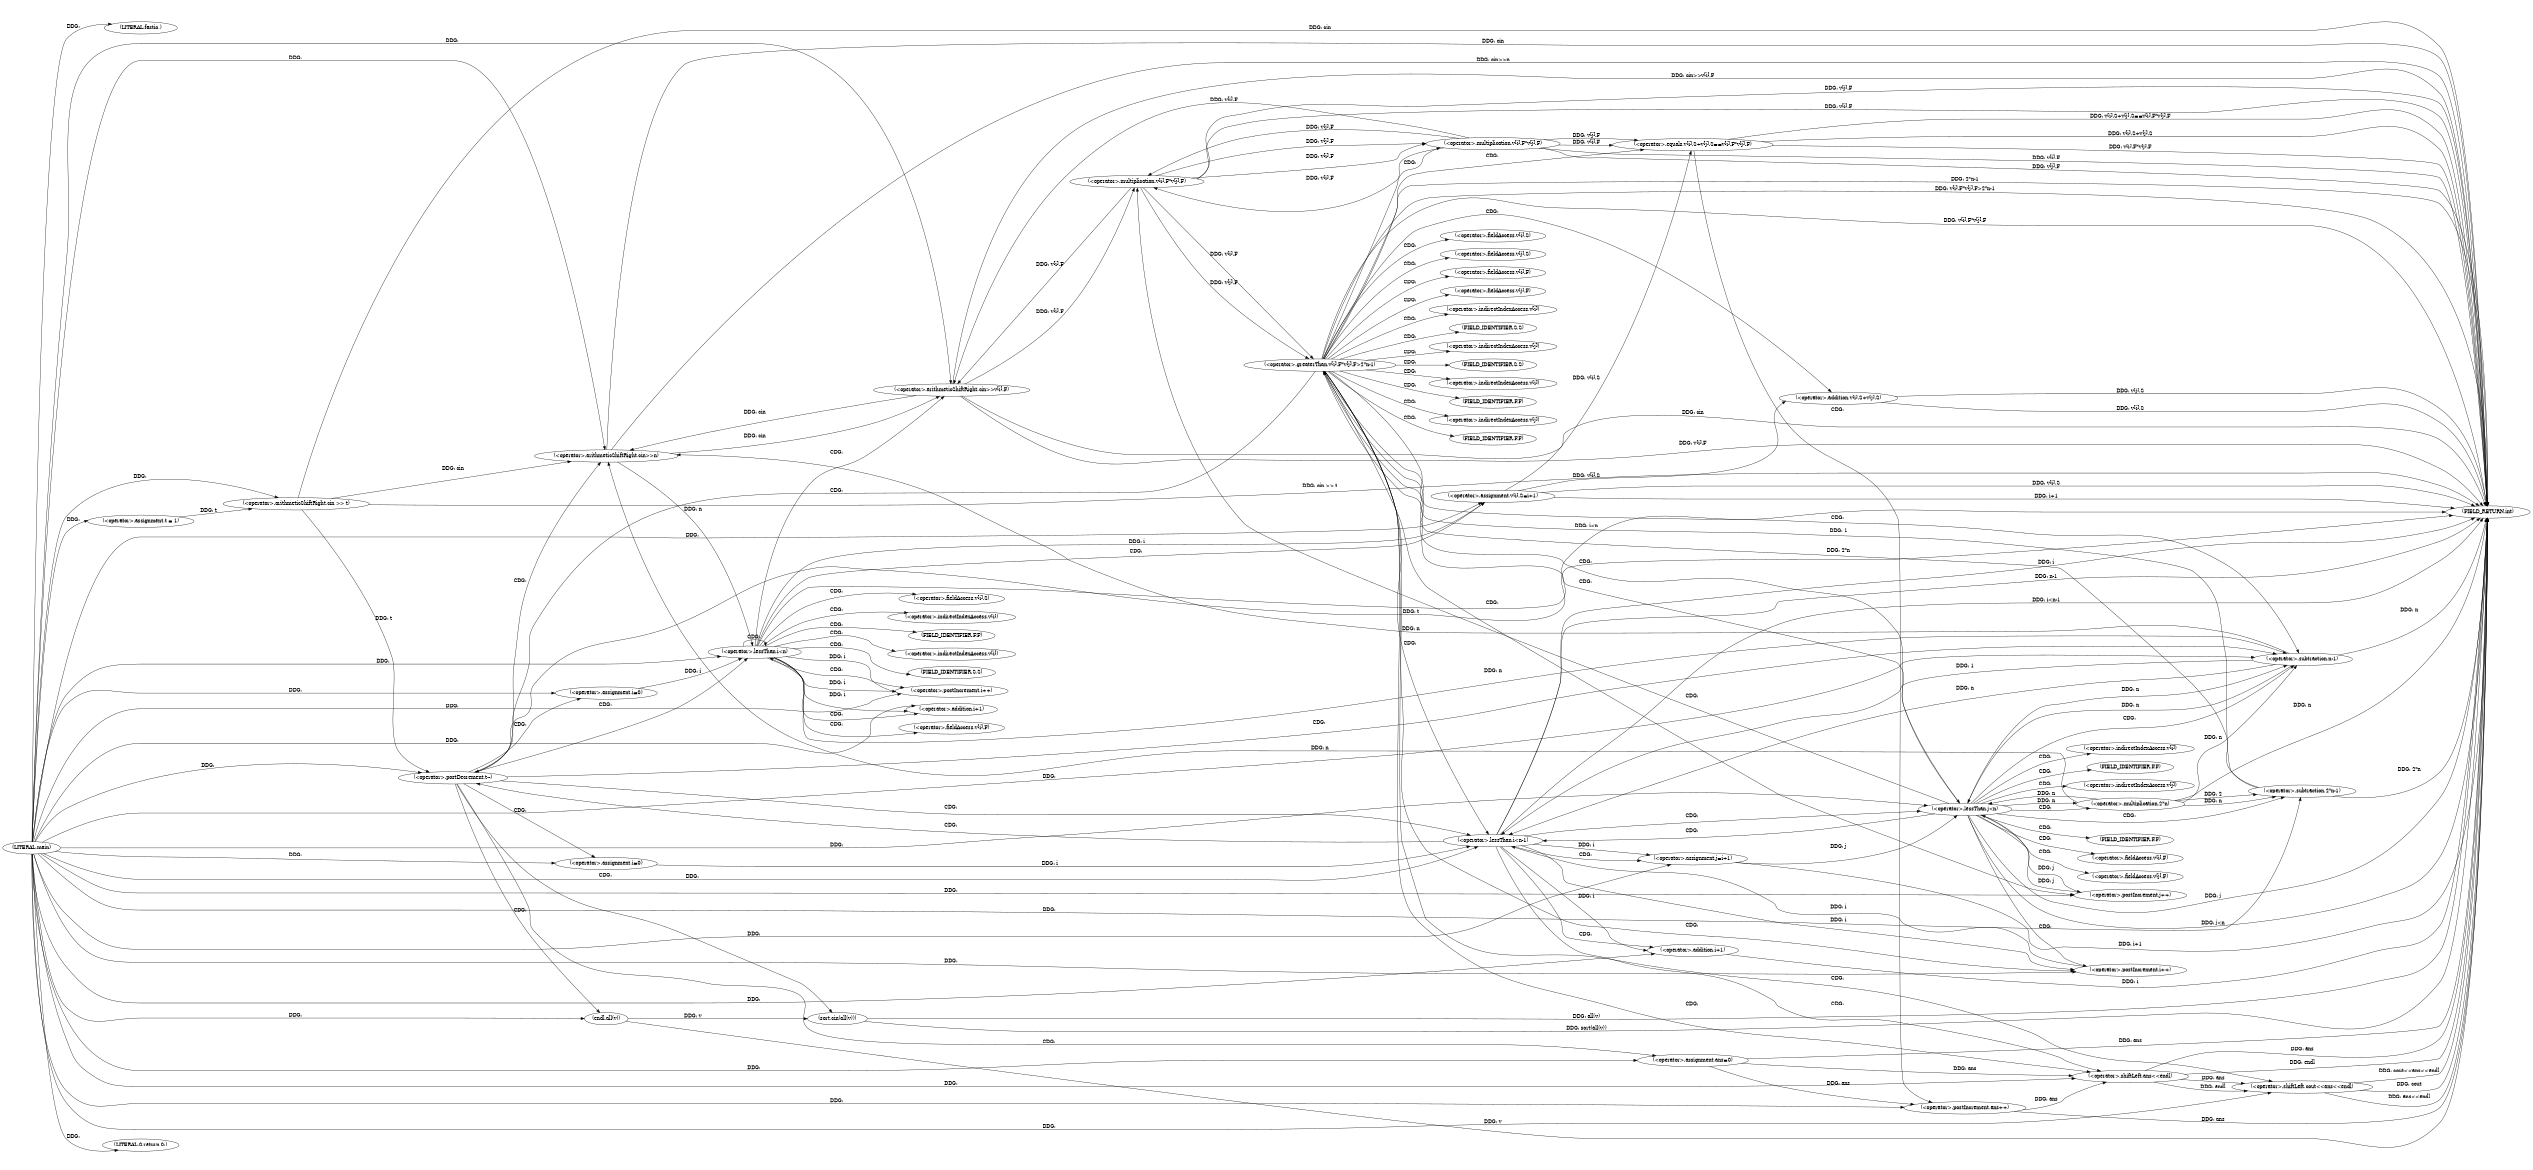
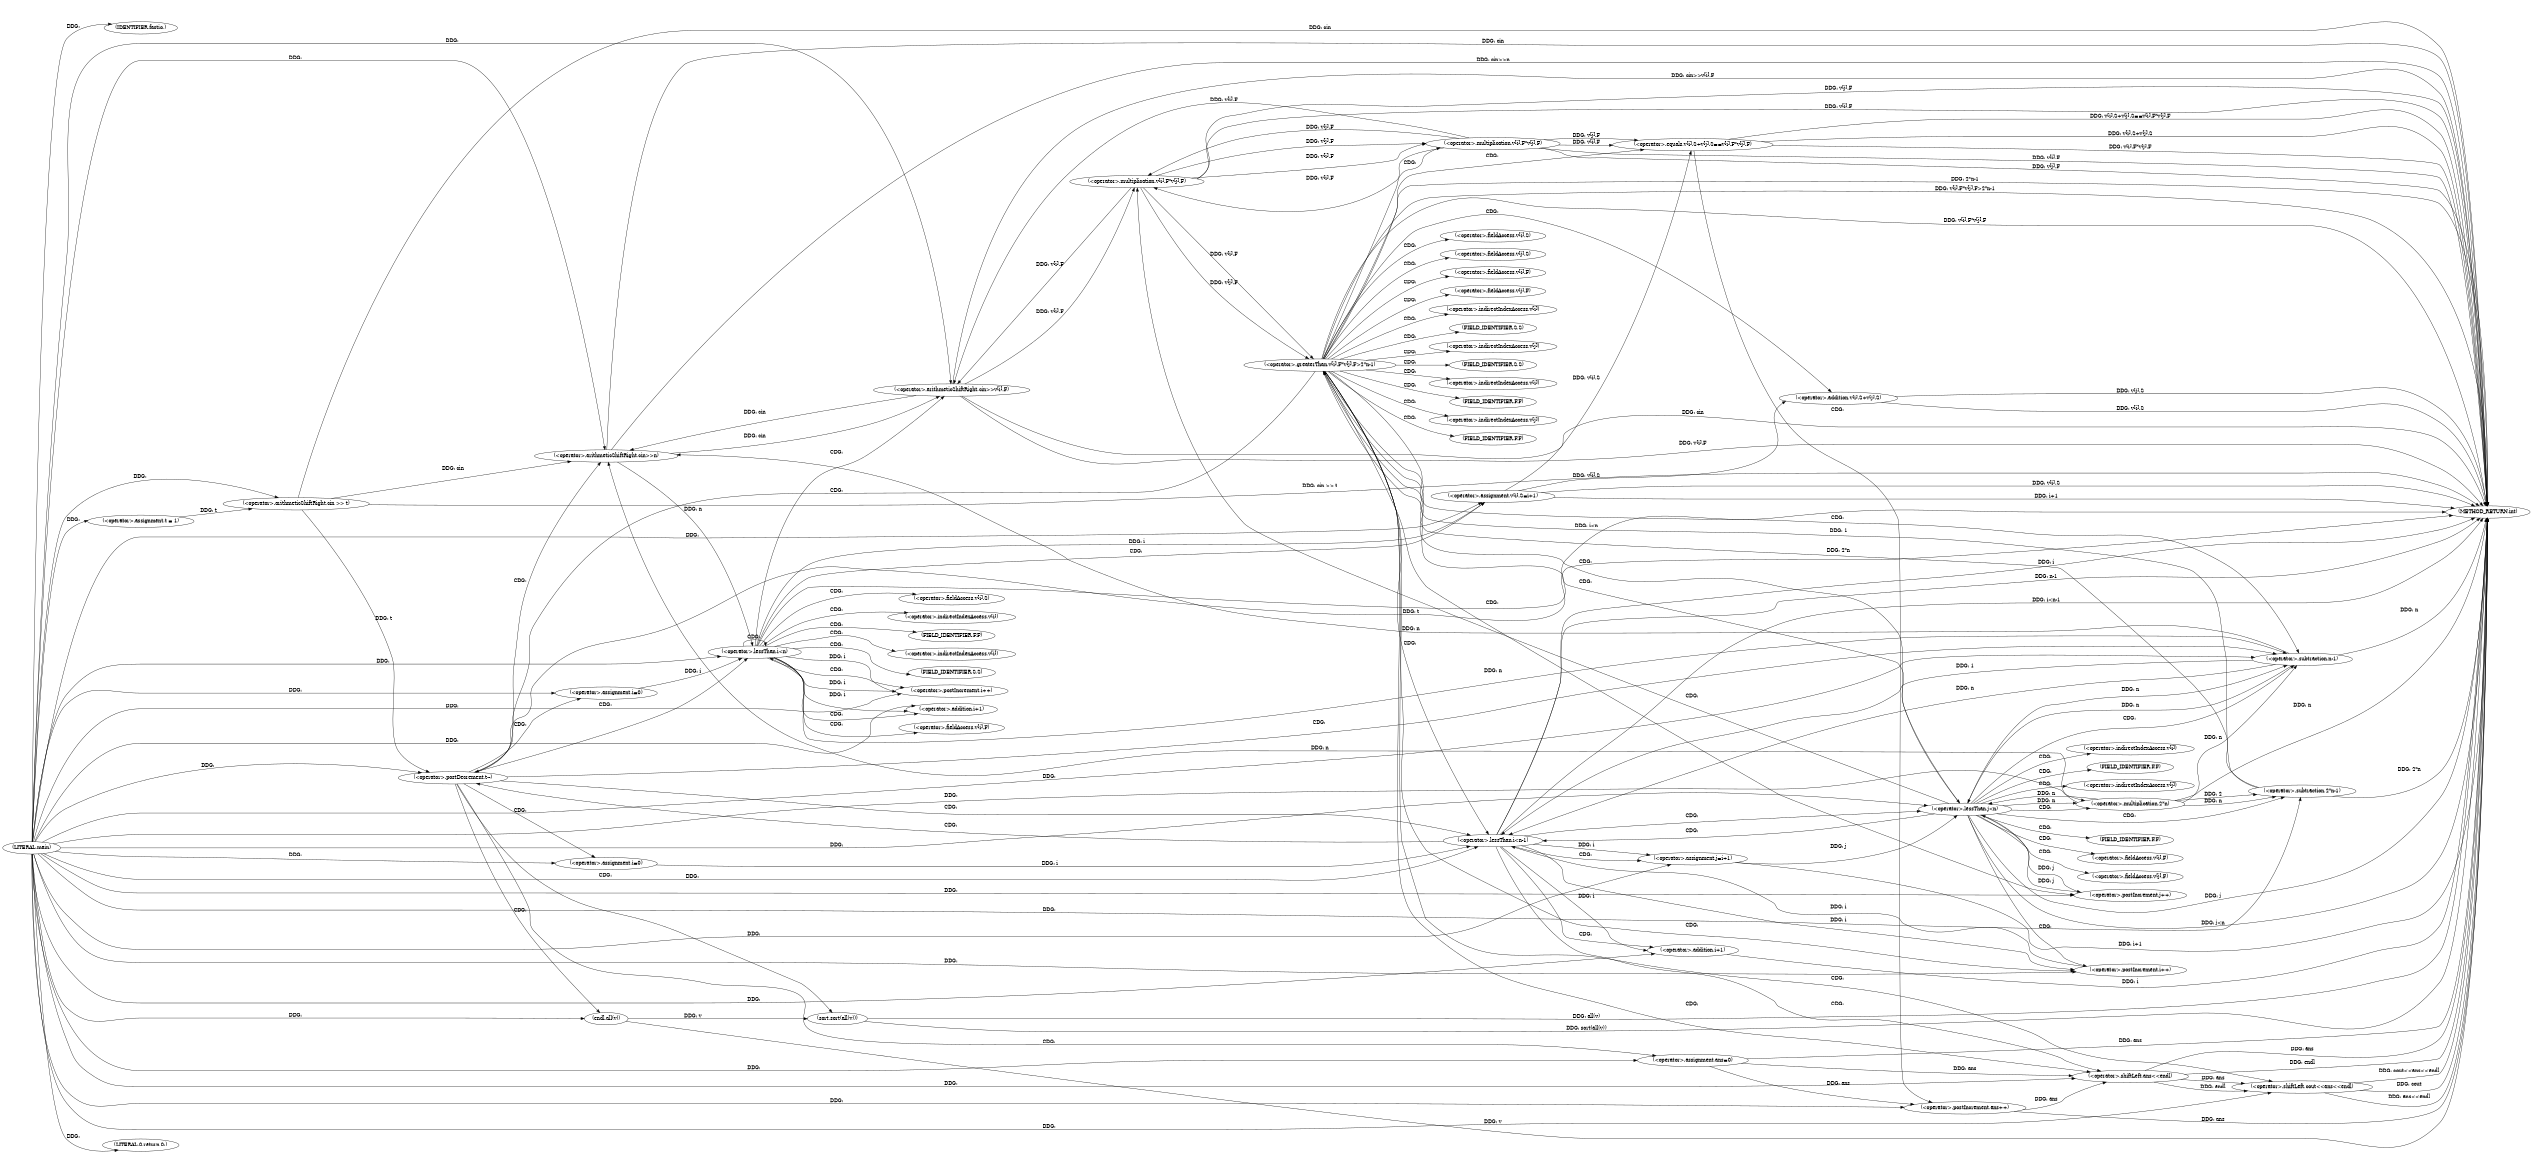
node "(LITERAL,fastio,)": label "(LITERAL,fastio,)" -> "(IDENTIFIER,fastio,)"
node "(FIELD_RETURN,int)": label "(FIELD_RETURN,int)" -> "(METHOD_RETURN,int)"
edge "(LITERAL,main)" -> "(<operator>.multiplication,2*n)": added, label "DDG:"
node "(sort,cin(all(v)))": label "(sort,cin(all(v)))" -> "(sort,sort(all(v)))"
